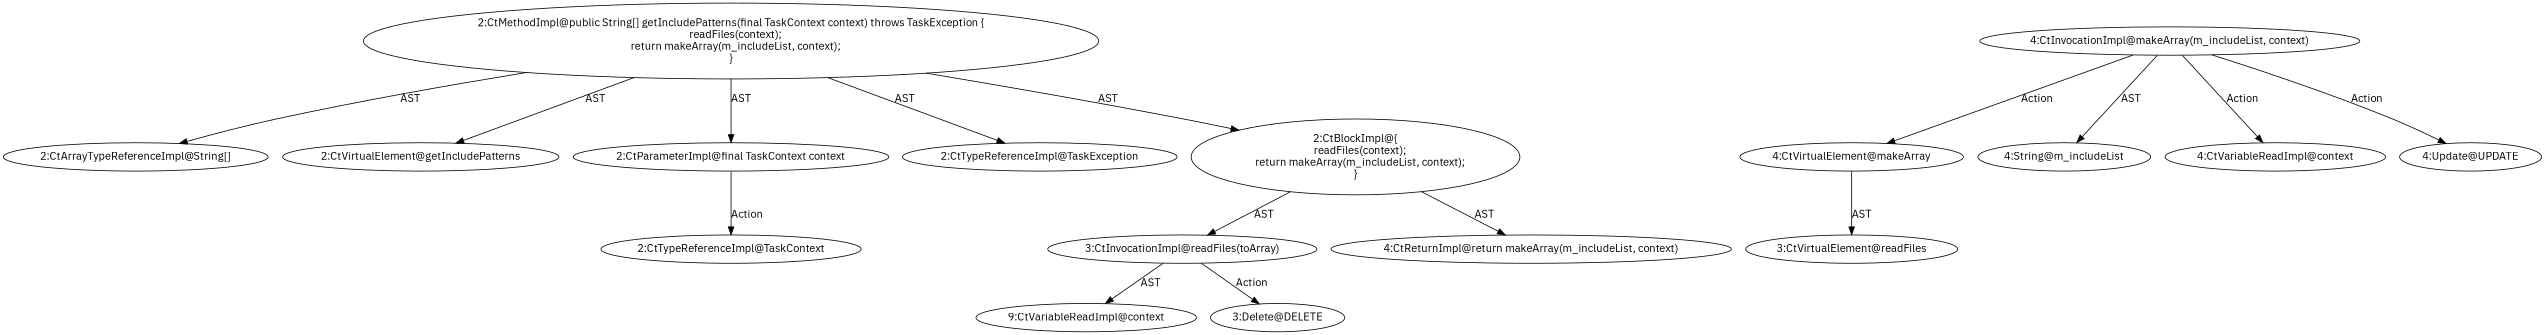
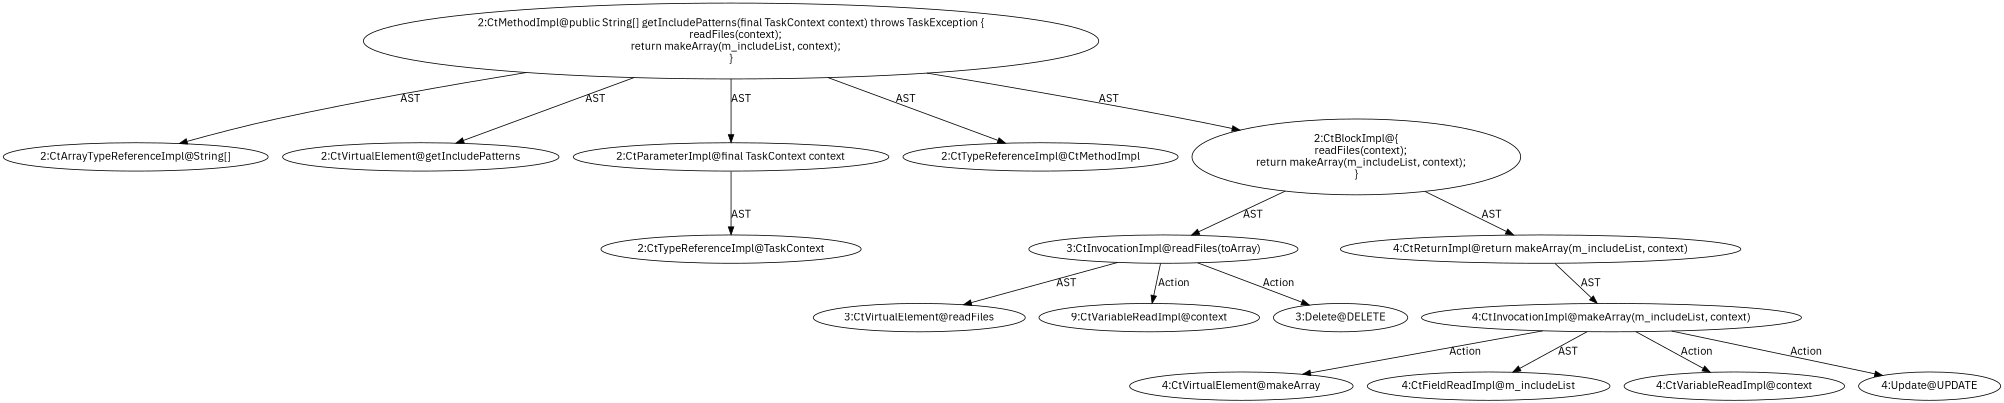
node "2:CtTypeReferenceImpl@TaskException": label "2:CtTypeReferenceImpl@TaskException" -> "2:CtTypeReferenceImpl@CtMethodImpl"
node "4:String@m_includeList": label "4:String@m_includeList" -> "4:CtFieldReadImpl@m_includeList"
edge "4:CtVirtualElement@makeArray" -> "3:CtVirtualElement@readFiles": now "3:CtInvocationImpl@readFiles(toArray)" -> "3:CtVirtualElement@readFiles"
edge "2:CtParameterImpl@final TaskContext context" -> "2:CtTypeReferenceImpl@TaskContext": label "Action" -> "AST"
edge "4:CtReturnImpl@return makeArray(m_includeList, context)" -> "4:CtInvocationImpl@makeArray(m_includeList, context)": added, label "AST"
edge "3:CtInvocationImpl@readFiles(toArray)" -> "9:CtVariableReadImpl@context": label "AST" -> "Action"
